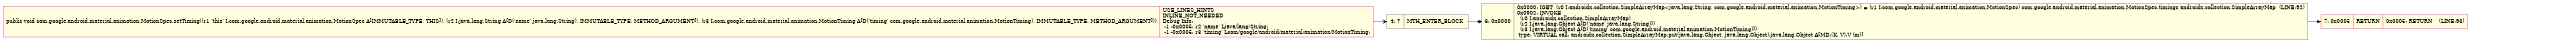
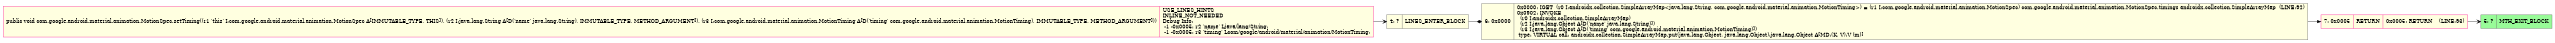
node "4: ?": text "MTH_ENTER_BLOCK" -> "LINES_ENTER_BLOCK"
node "5: ?": added
